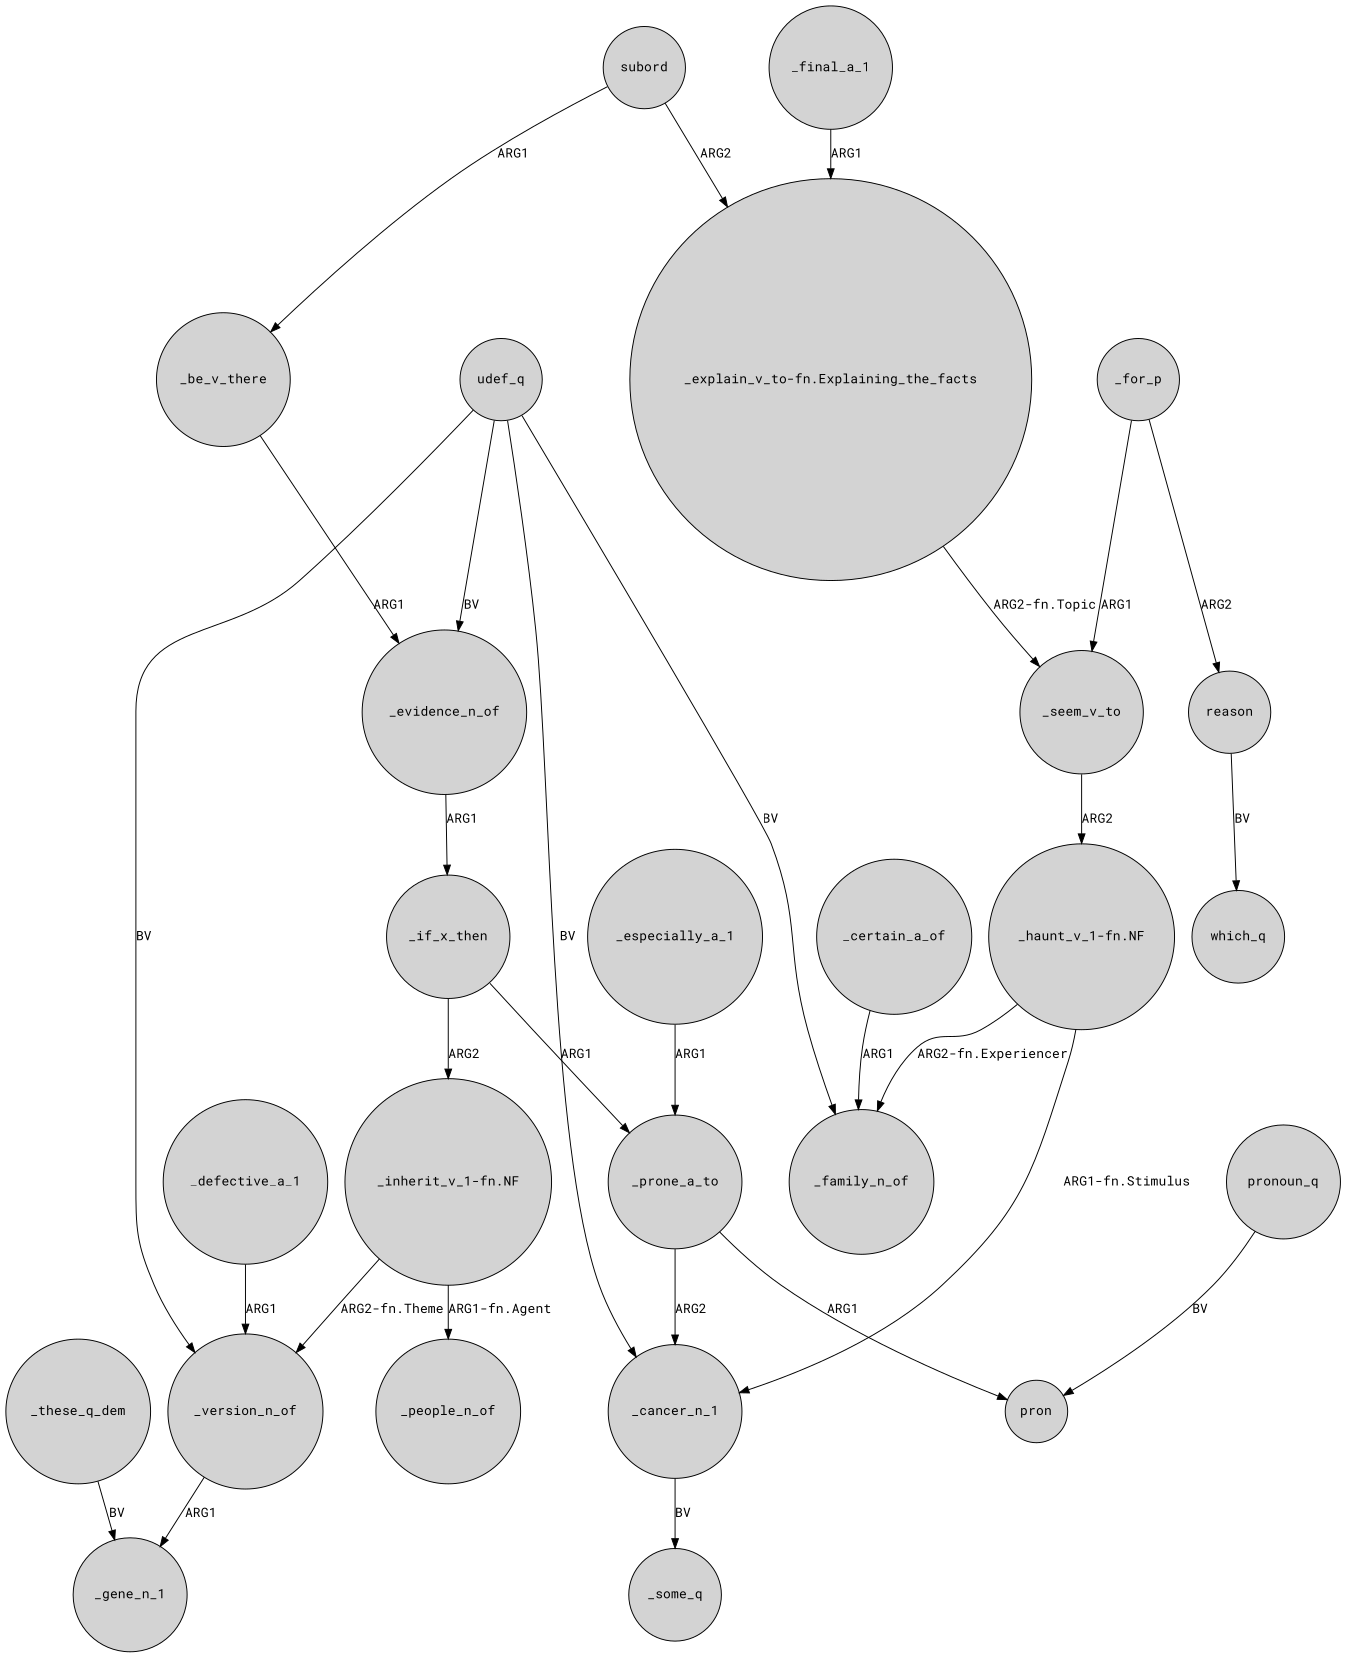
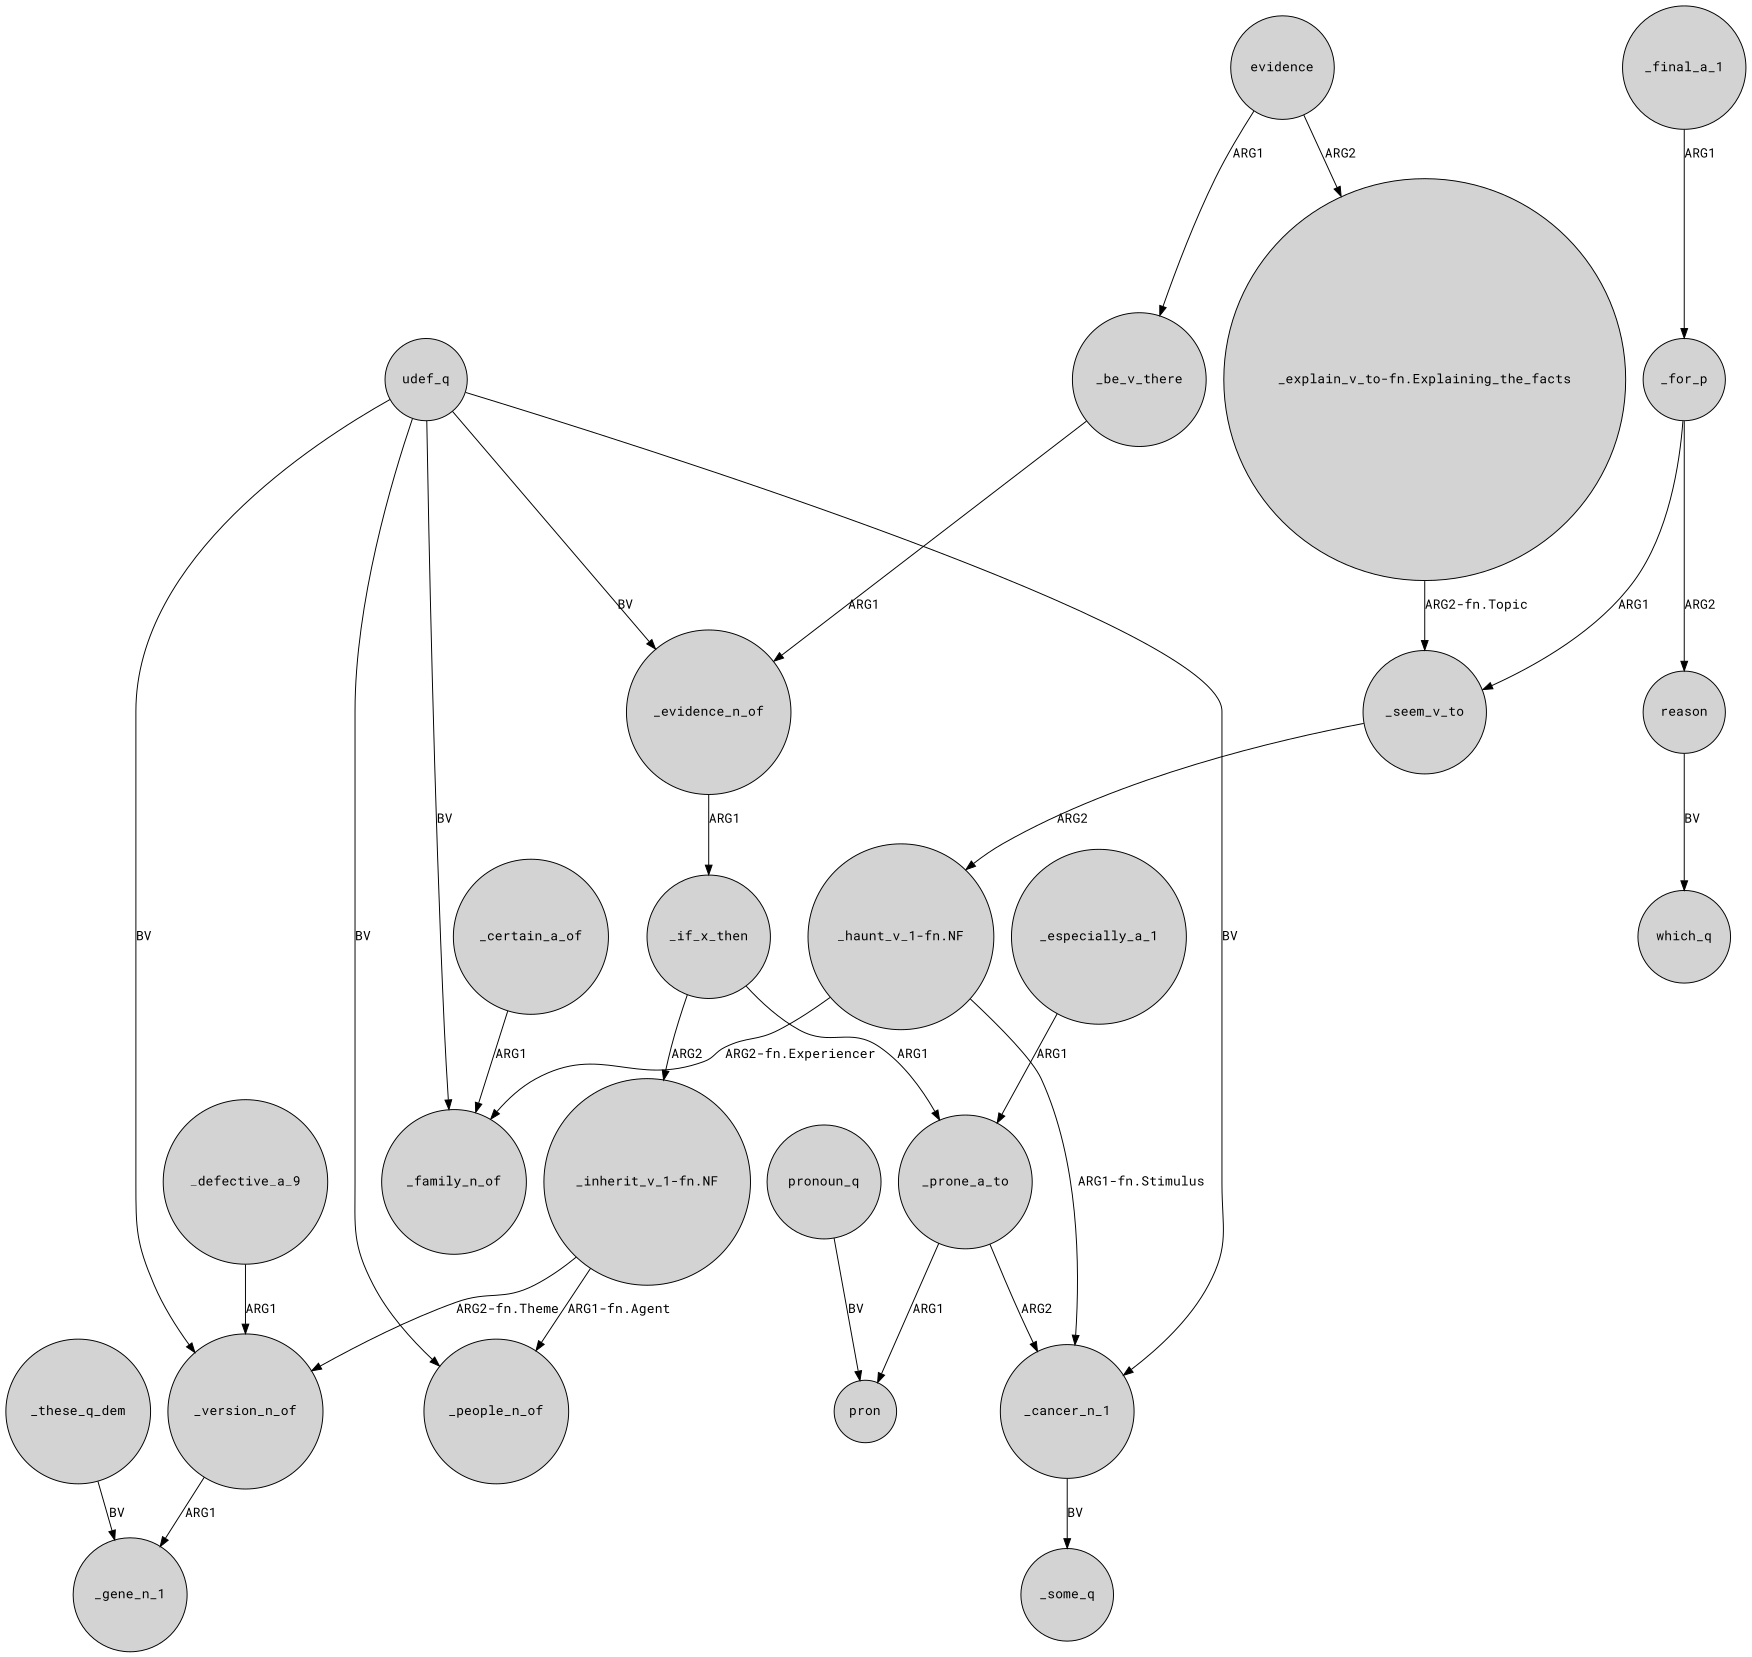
node "subord": label "subord" -> "evidence"
edge "_final_a_1" -> "_explain_v_to-fn.Explaining_the_facts": now "_final_a_1" -> "_for_p"
edge "udef_q" -> "_people_n_of": added, label "BV"
node "_defective_a_1": label "_defective_a_1" -> "_defective_a_9"
